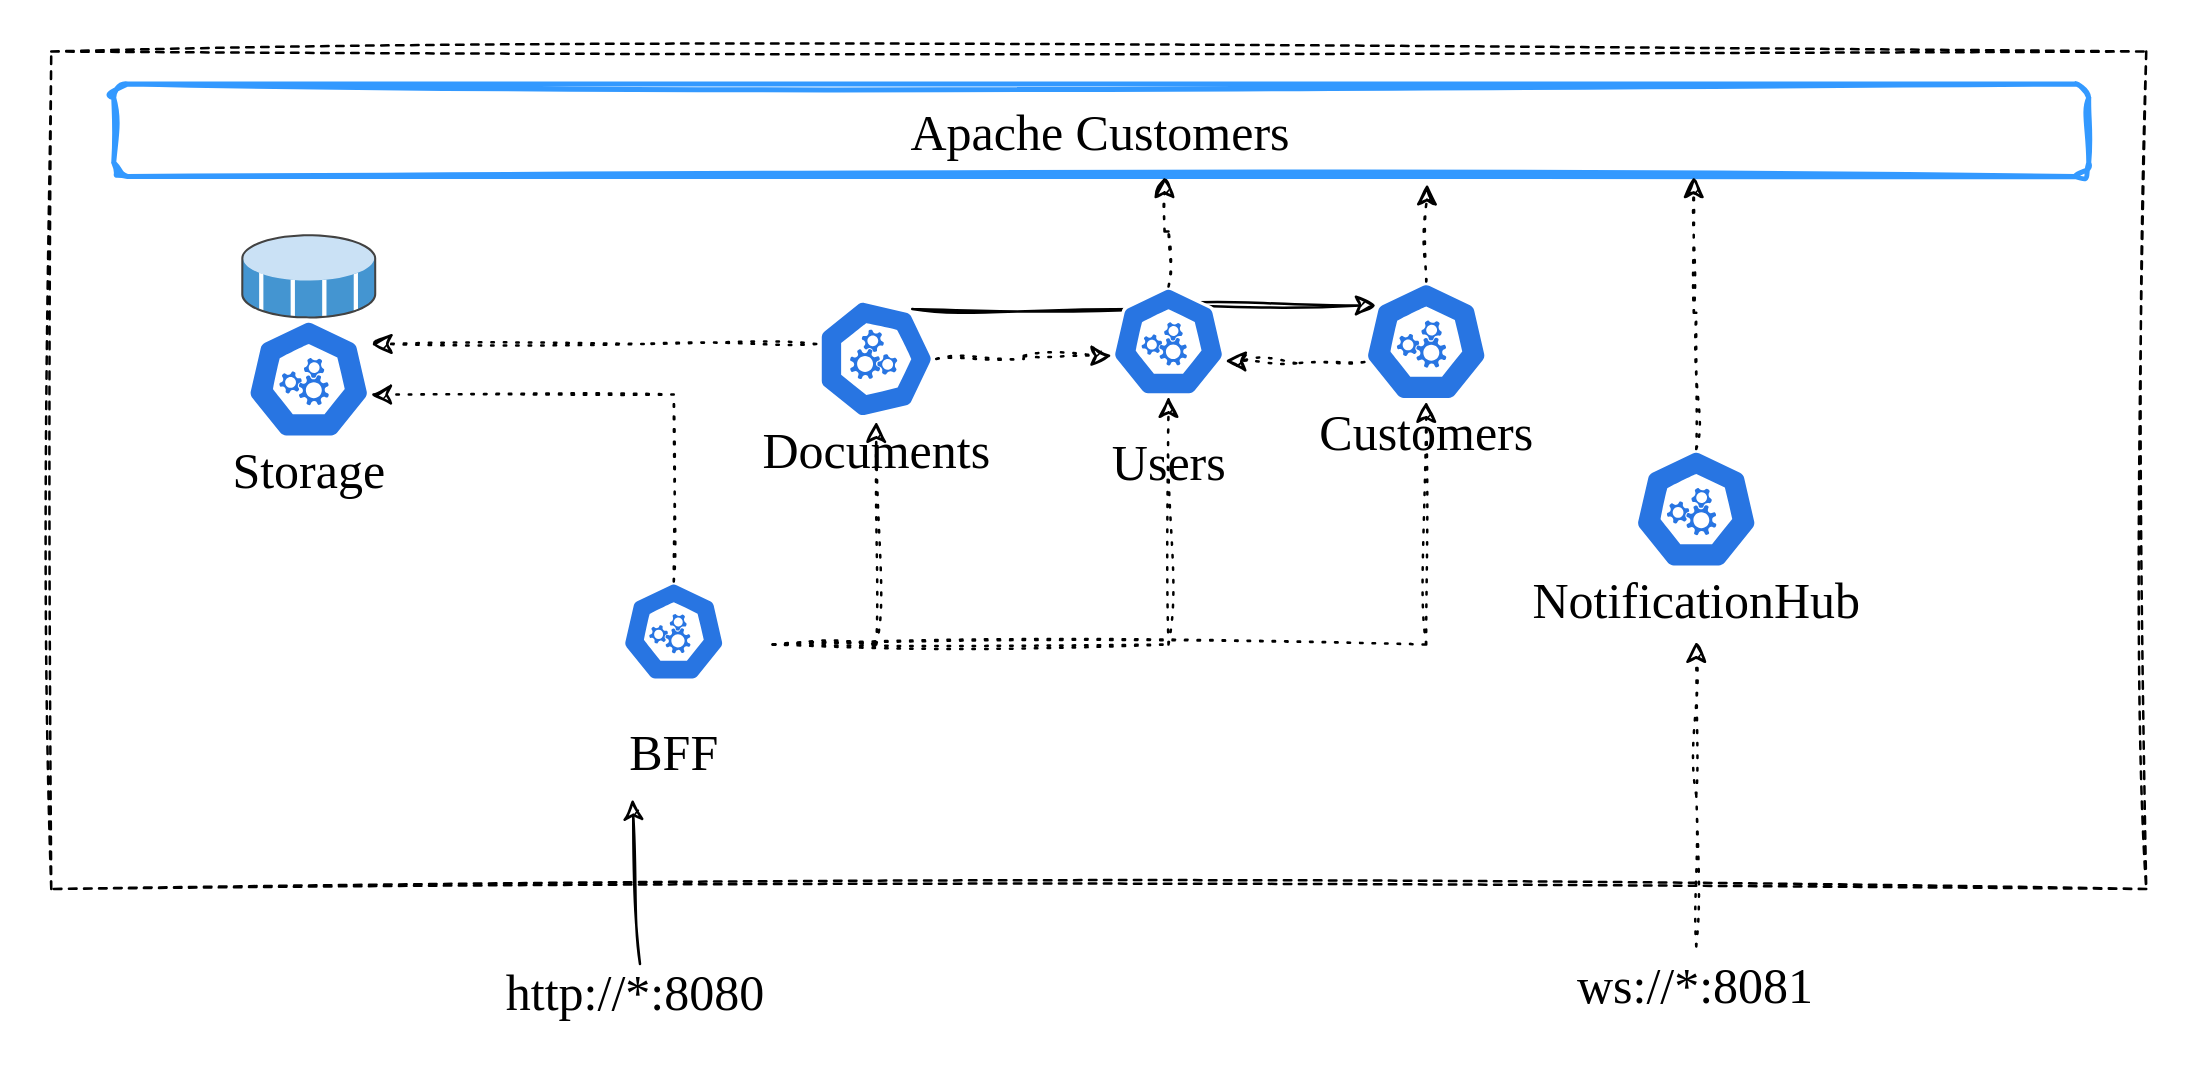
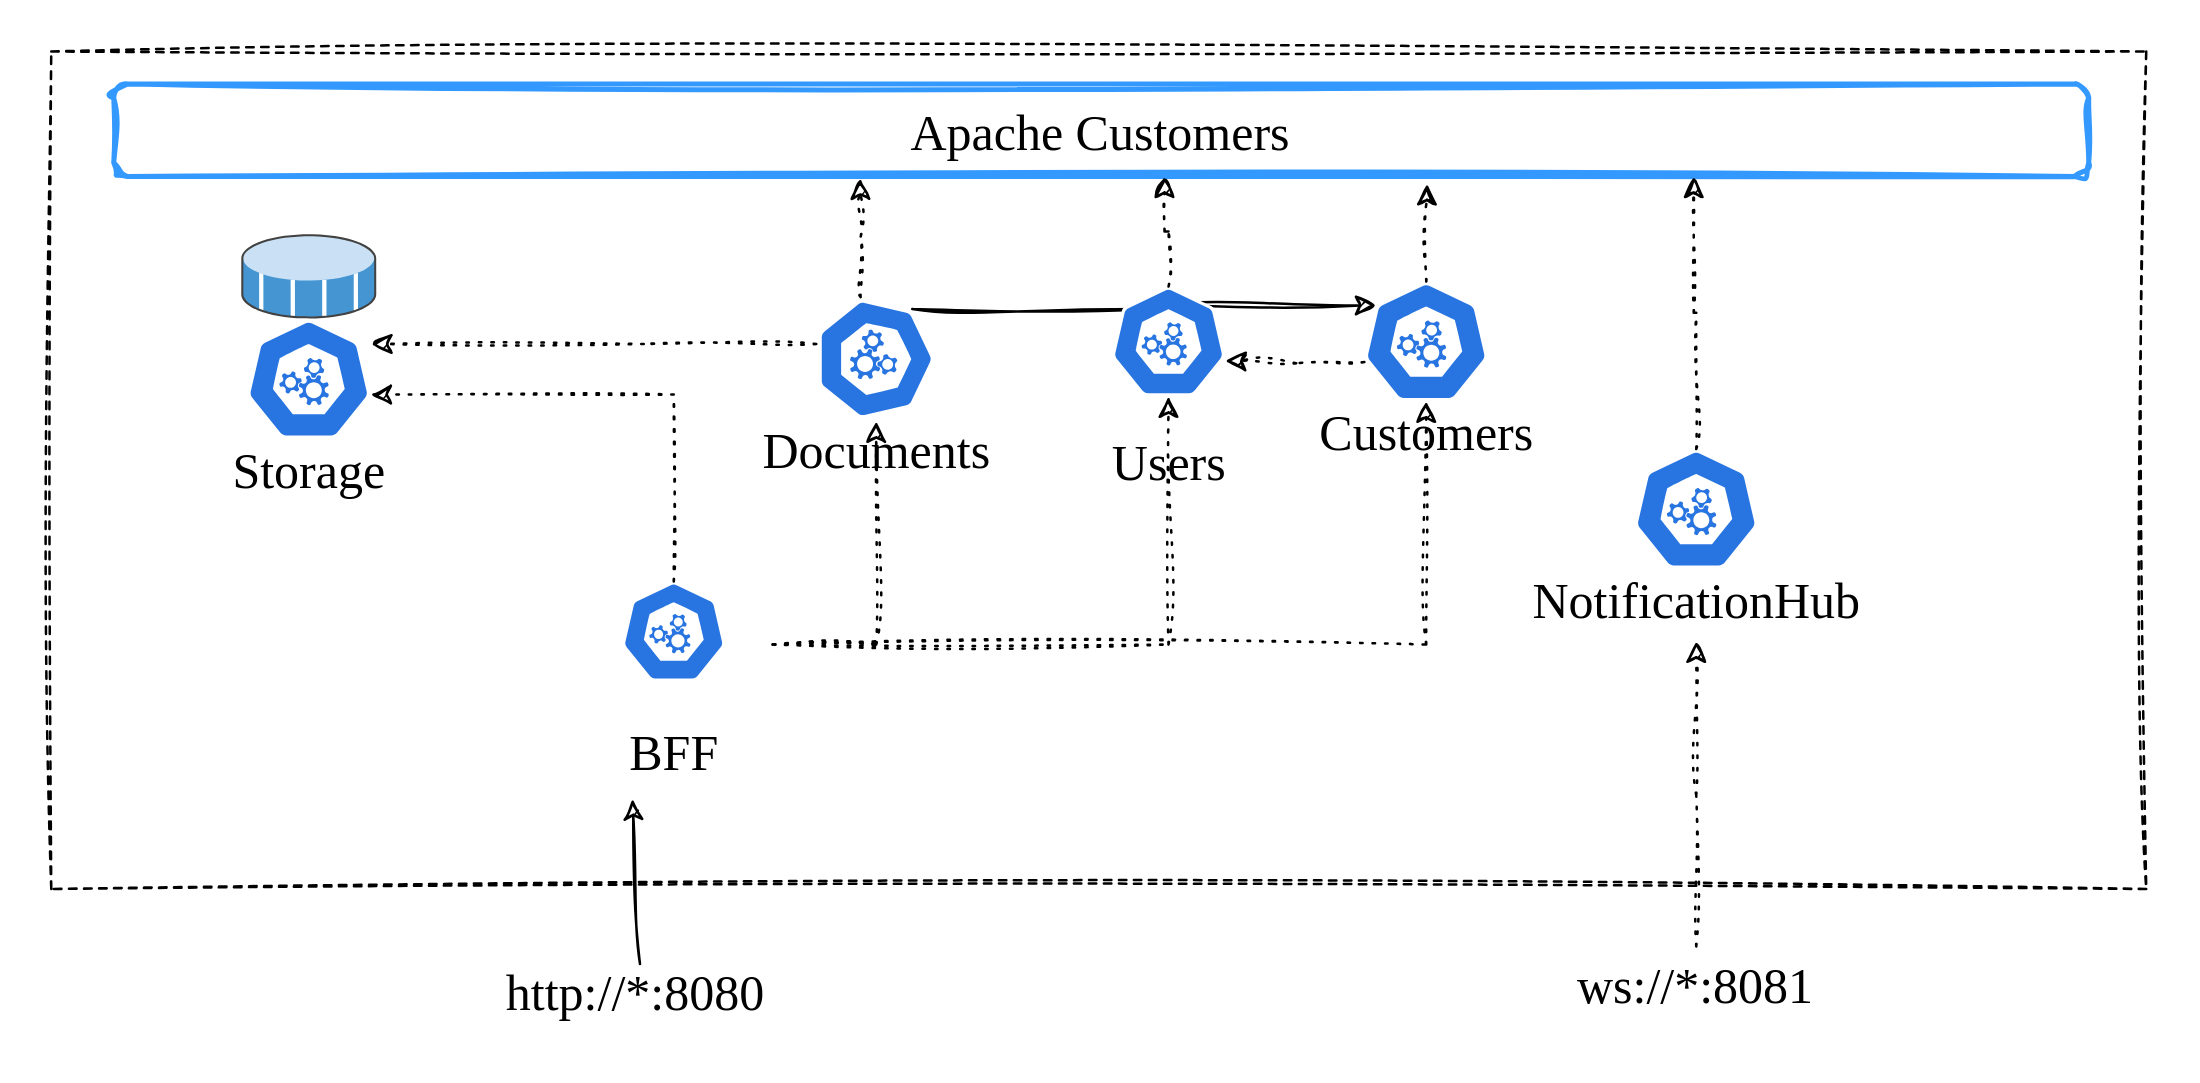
edge "Documents" -> "Apache Customers": added
edge "Documents" -> "Users": removed
